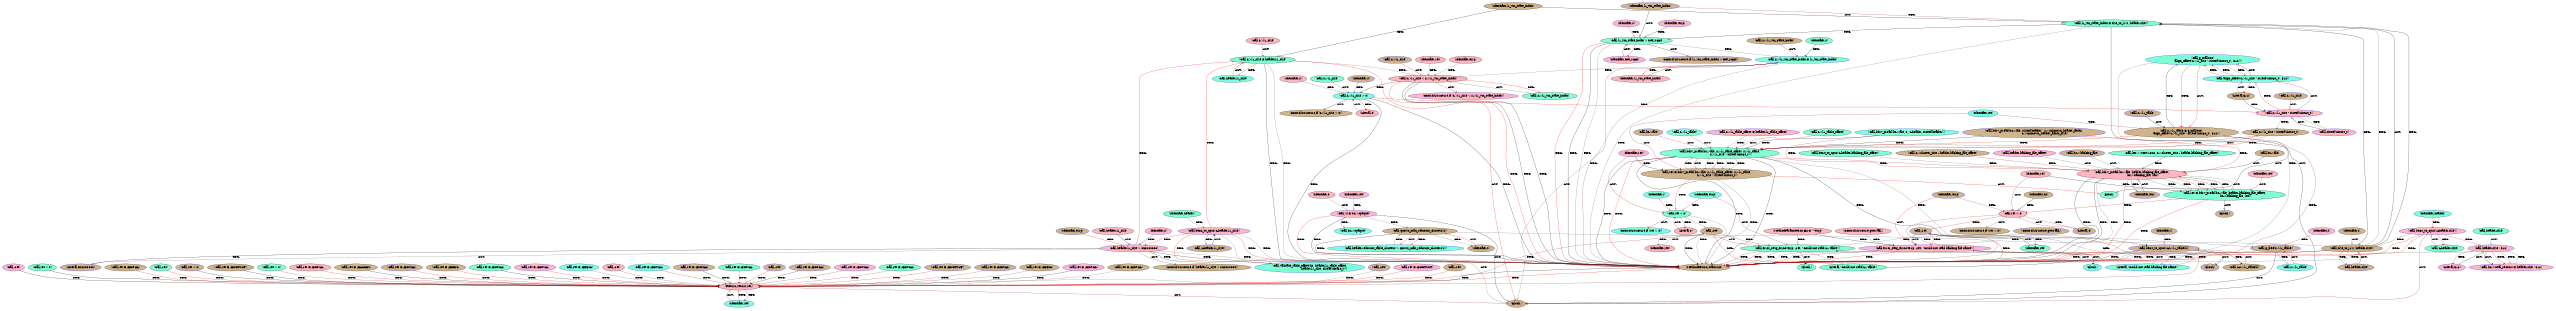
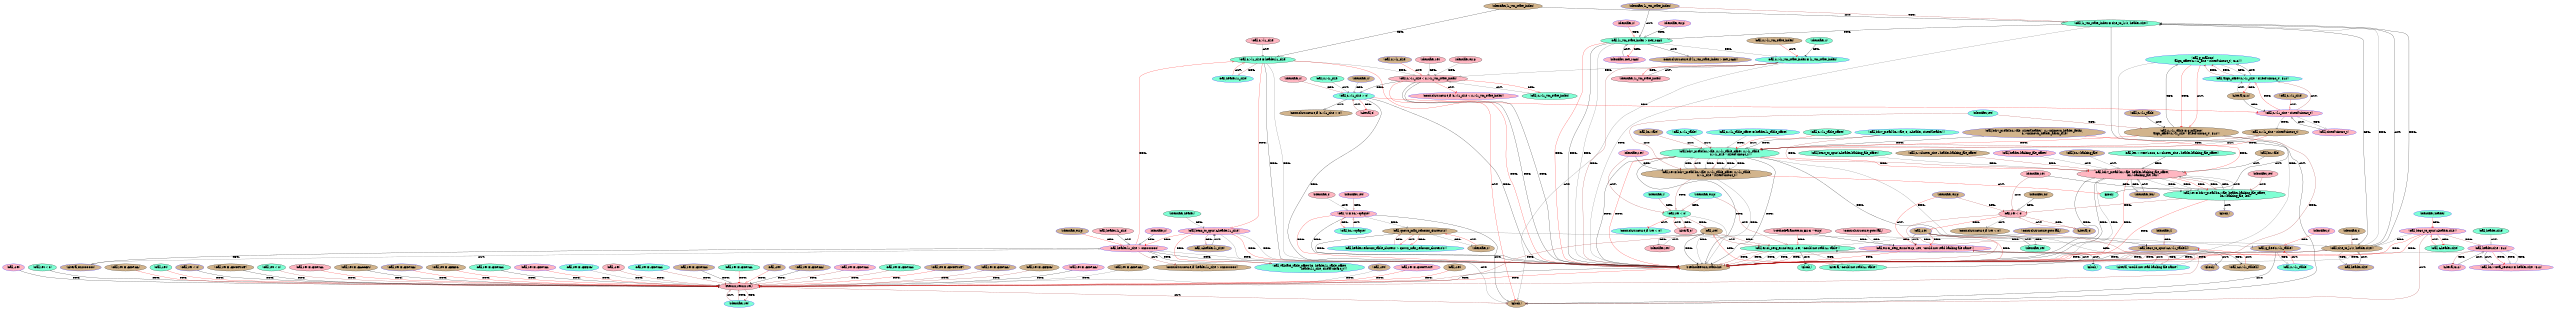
node "(Call,s->l1_table_offset = header.l1_table_offset)": fillcolor lightpink -> aquamarine
edge "(Call,be32_to_cpus(&header.l1_size))" -> "(Call,s->l1_size = header.l1_size)": reversed
edge "(Call,bs->opaque)" -> "(Call,*s = bs->opaque)": added, label "AST:"
